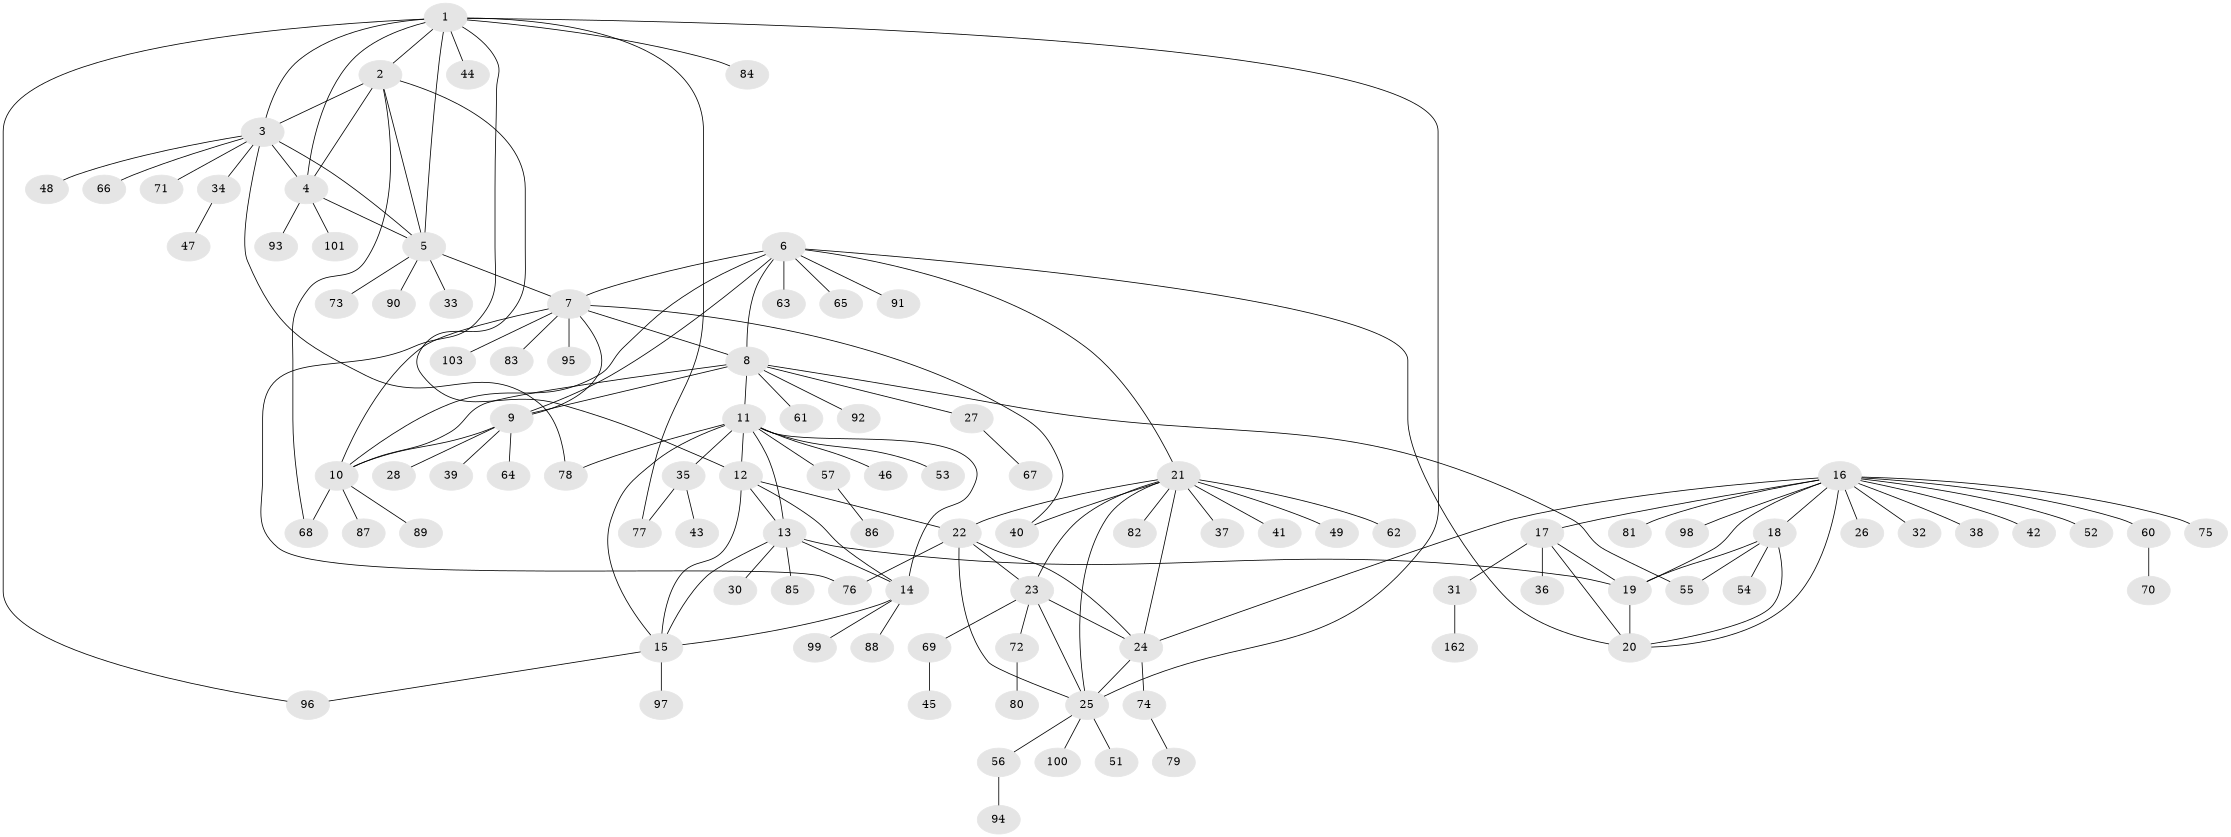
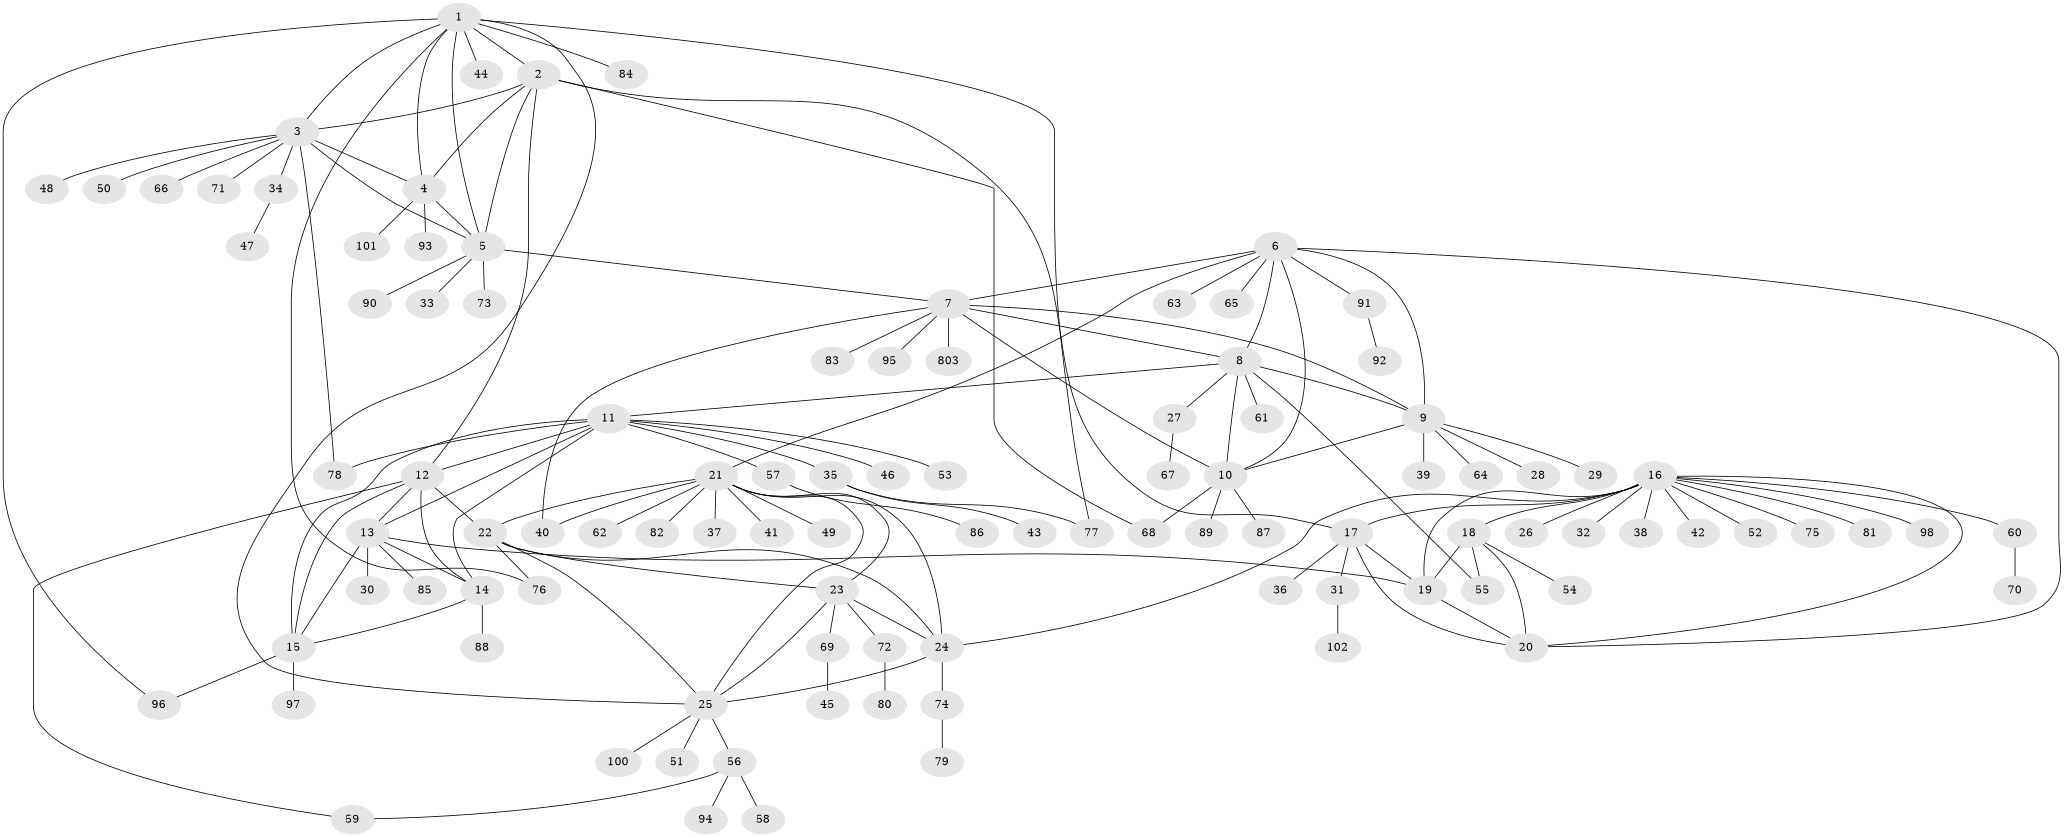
node "50": added
edge "2" -- "17": added
node "103": label "103" -> "803"
edge "8" -- "92": now "91" -- "92"
node "29": added
node "99": removed
node "162": label "162" -> "102"
node "59": added
node "58": added
